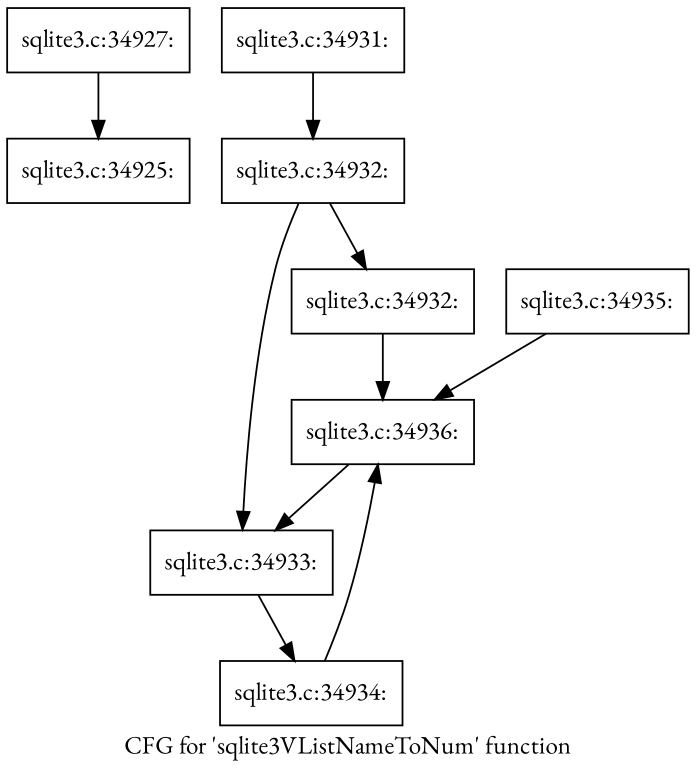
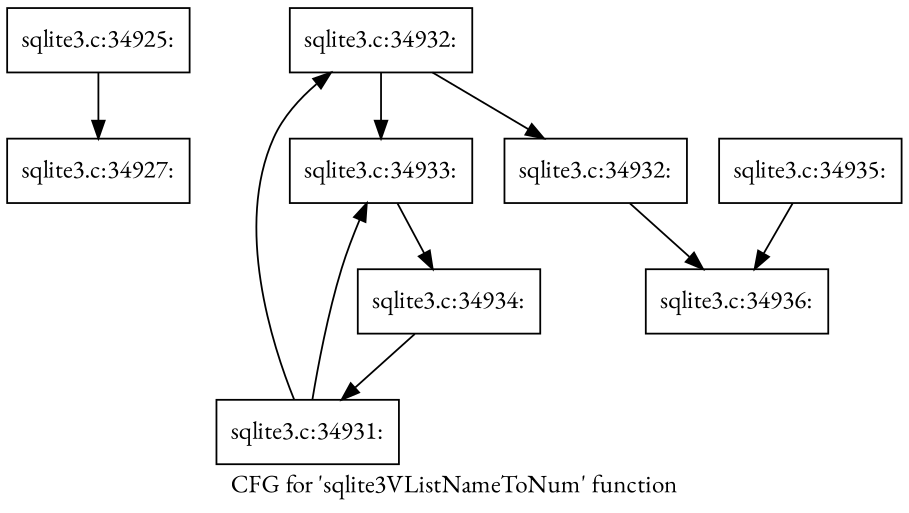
edge "sqlite3.c:34927:" -> "sqlite3.c:34925:": reversed
edge "sqlite3.c:34936:" -> "sqlite3.c:34933:": now "sqlite3.c:34931:" -> "sqlite3.c:34933:"
edge "sqlite3.c:34934:" -> "sqlite3.c:34936:": now "sqlite3.c:34934:" -> "sqlite3.c:34931:"
